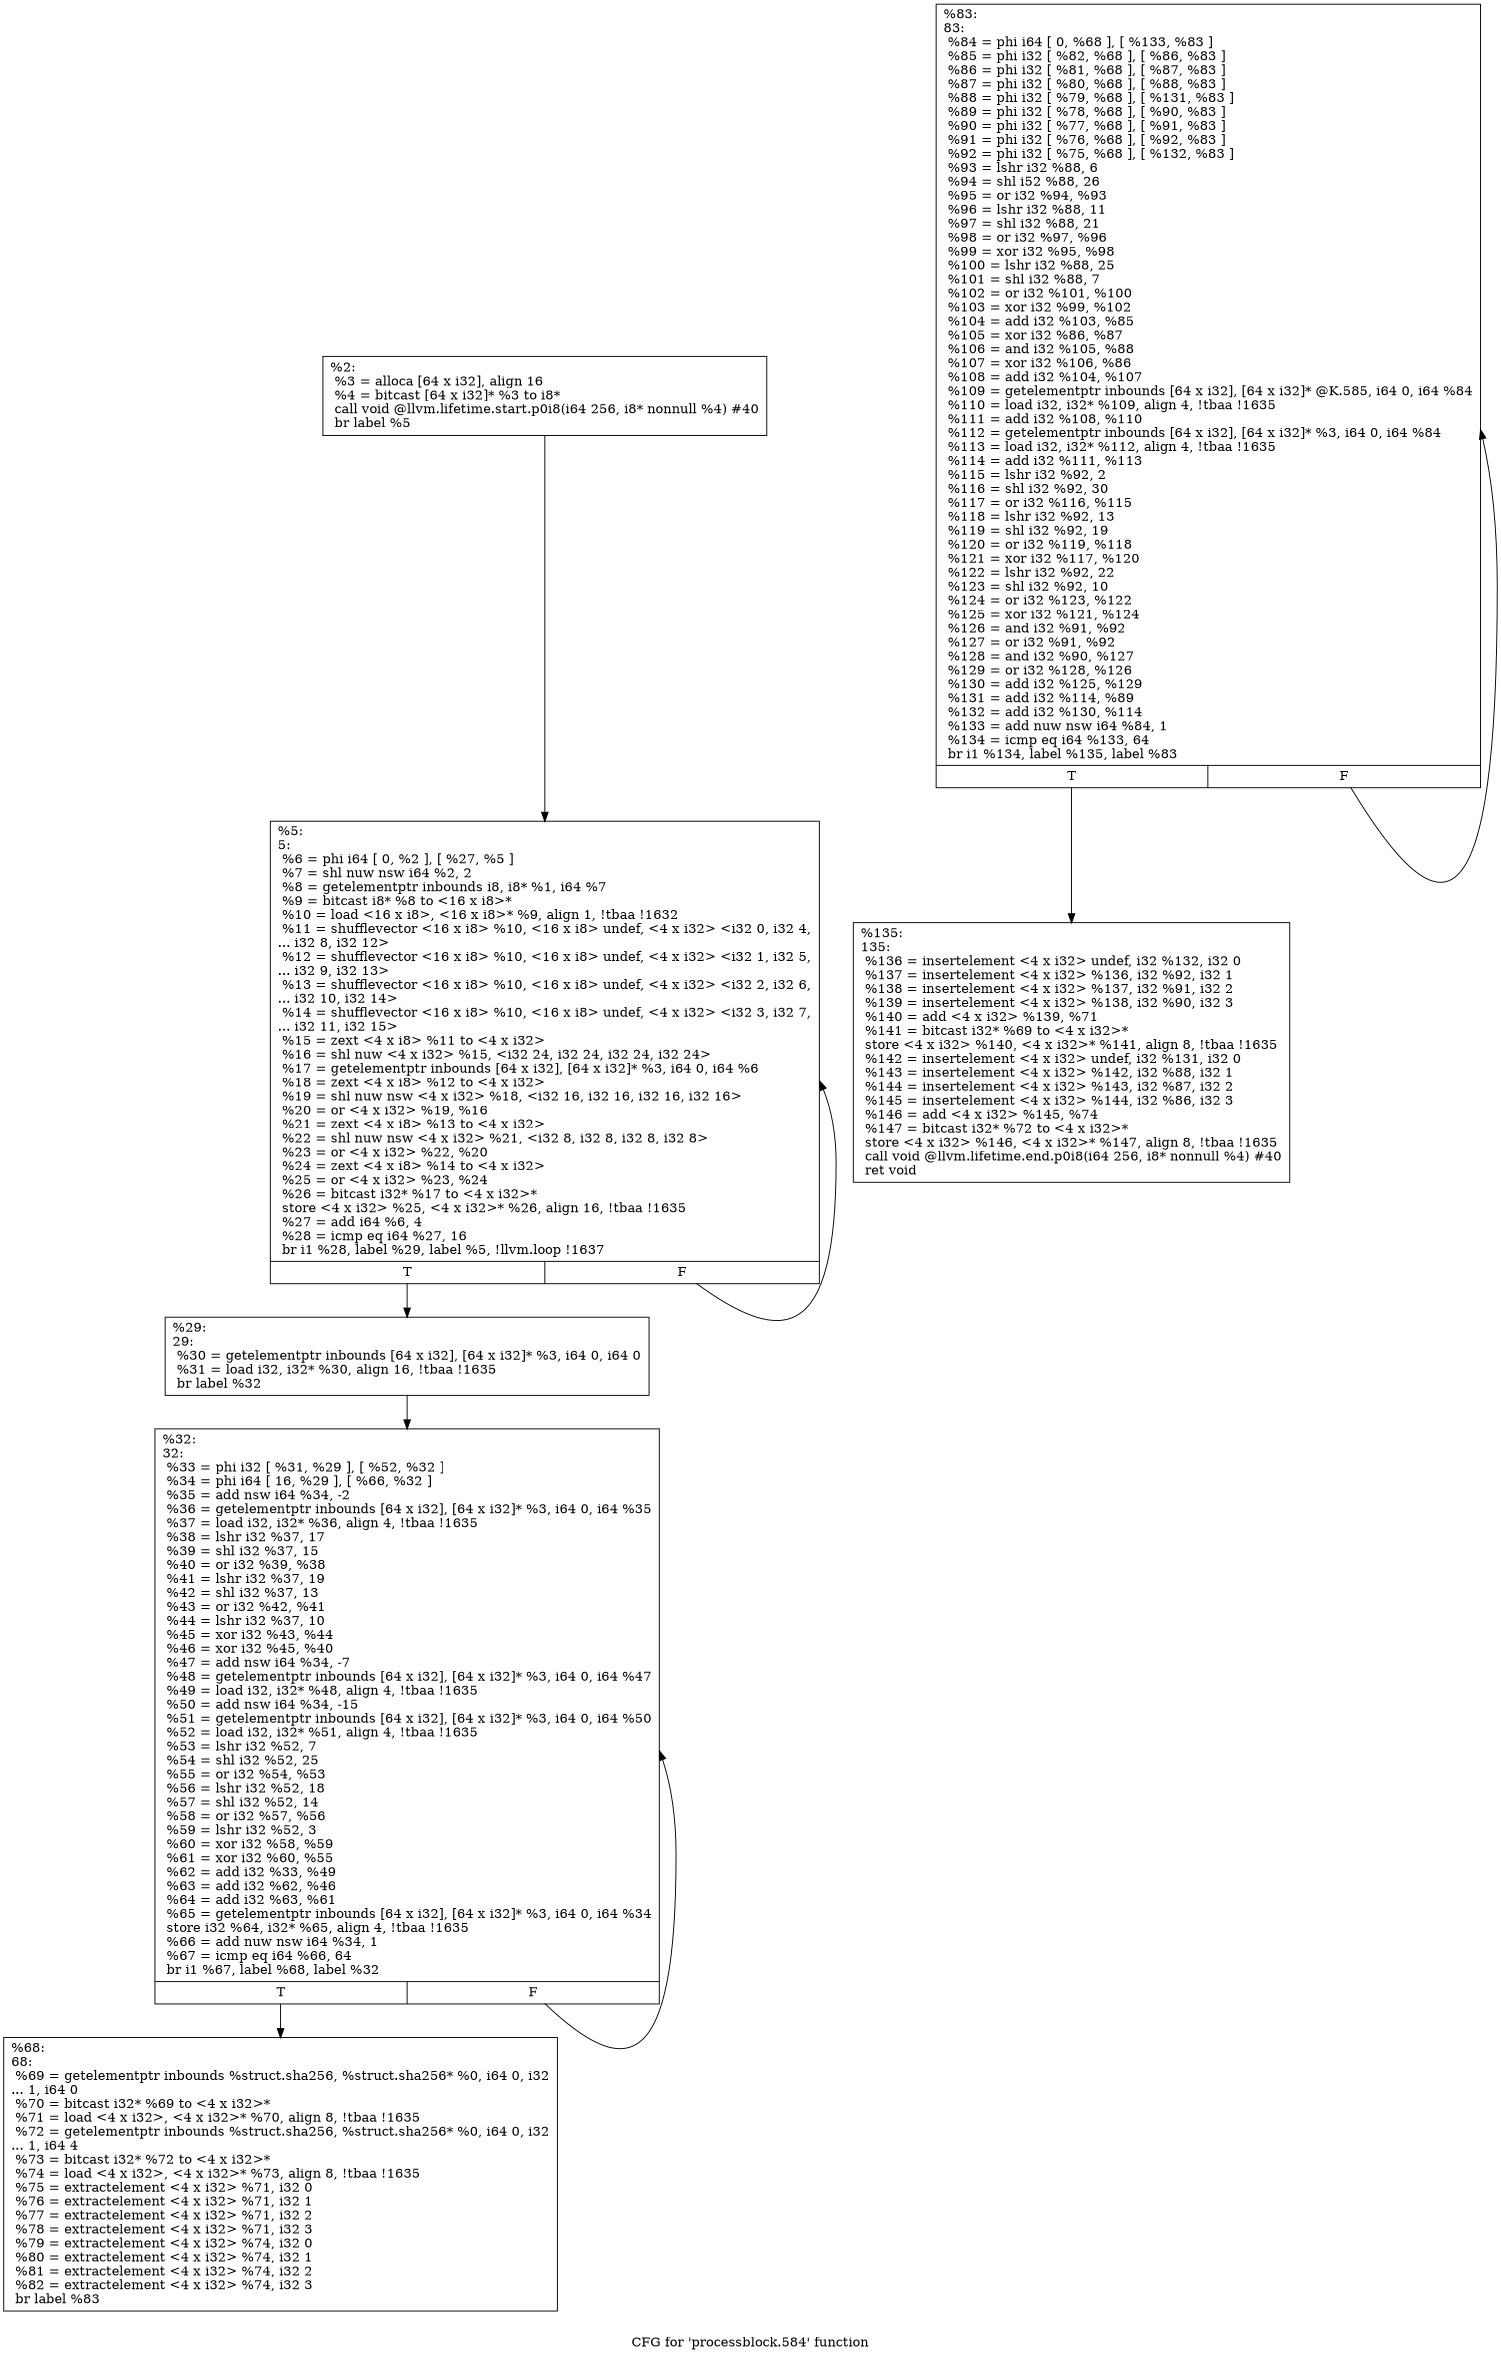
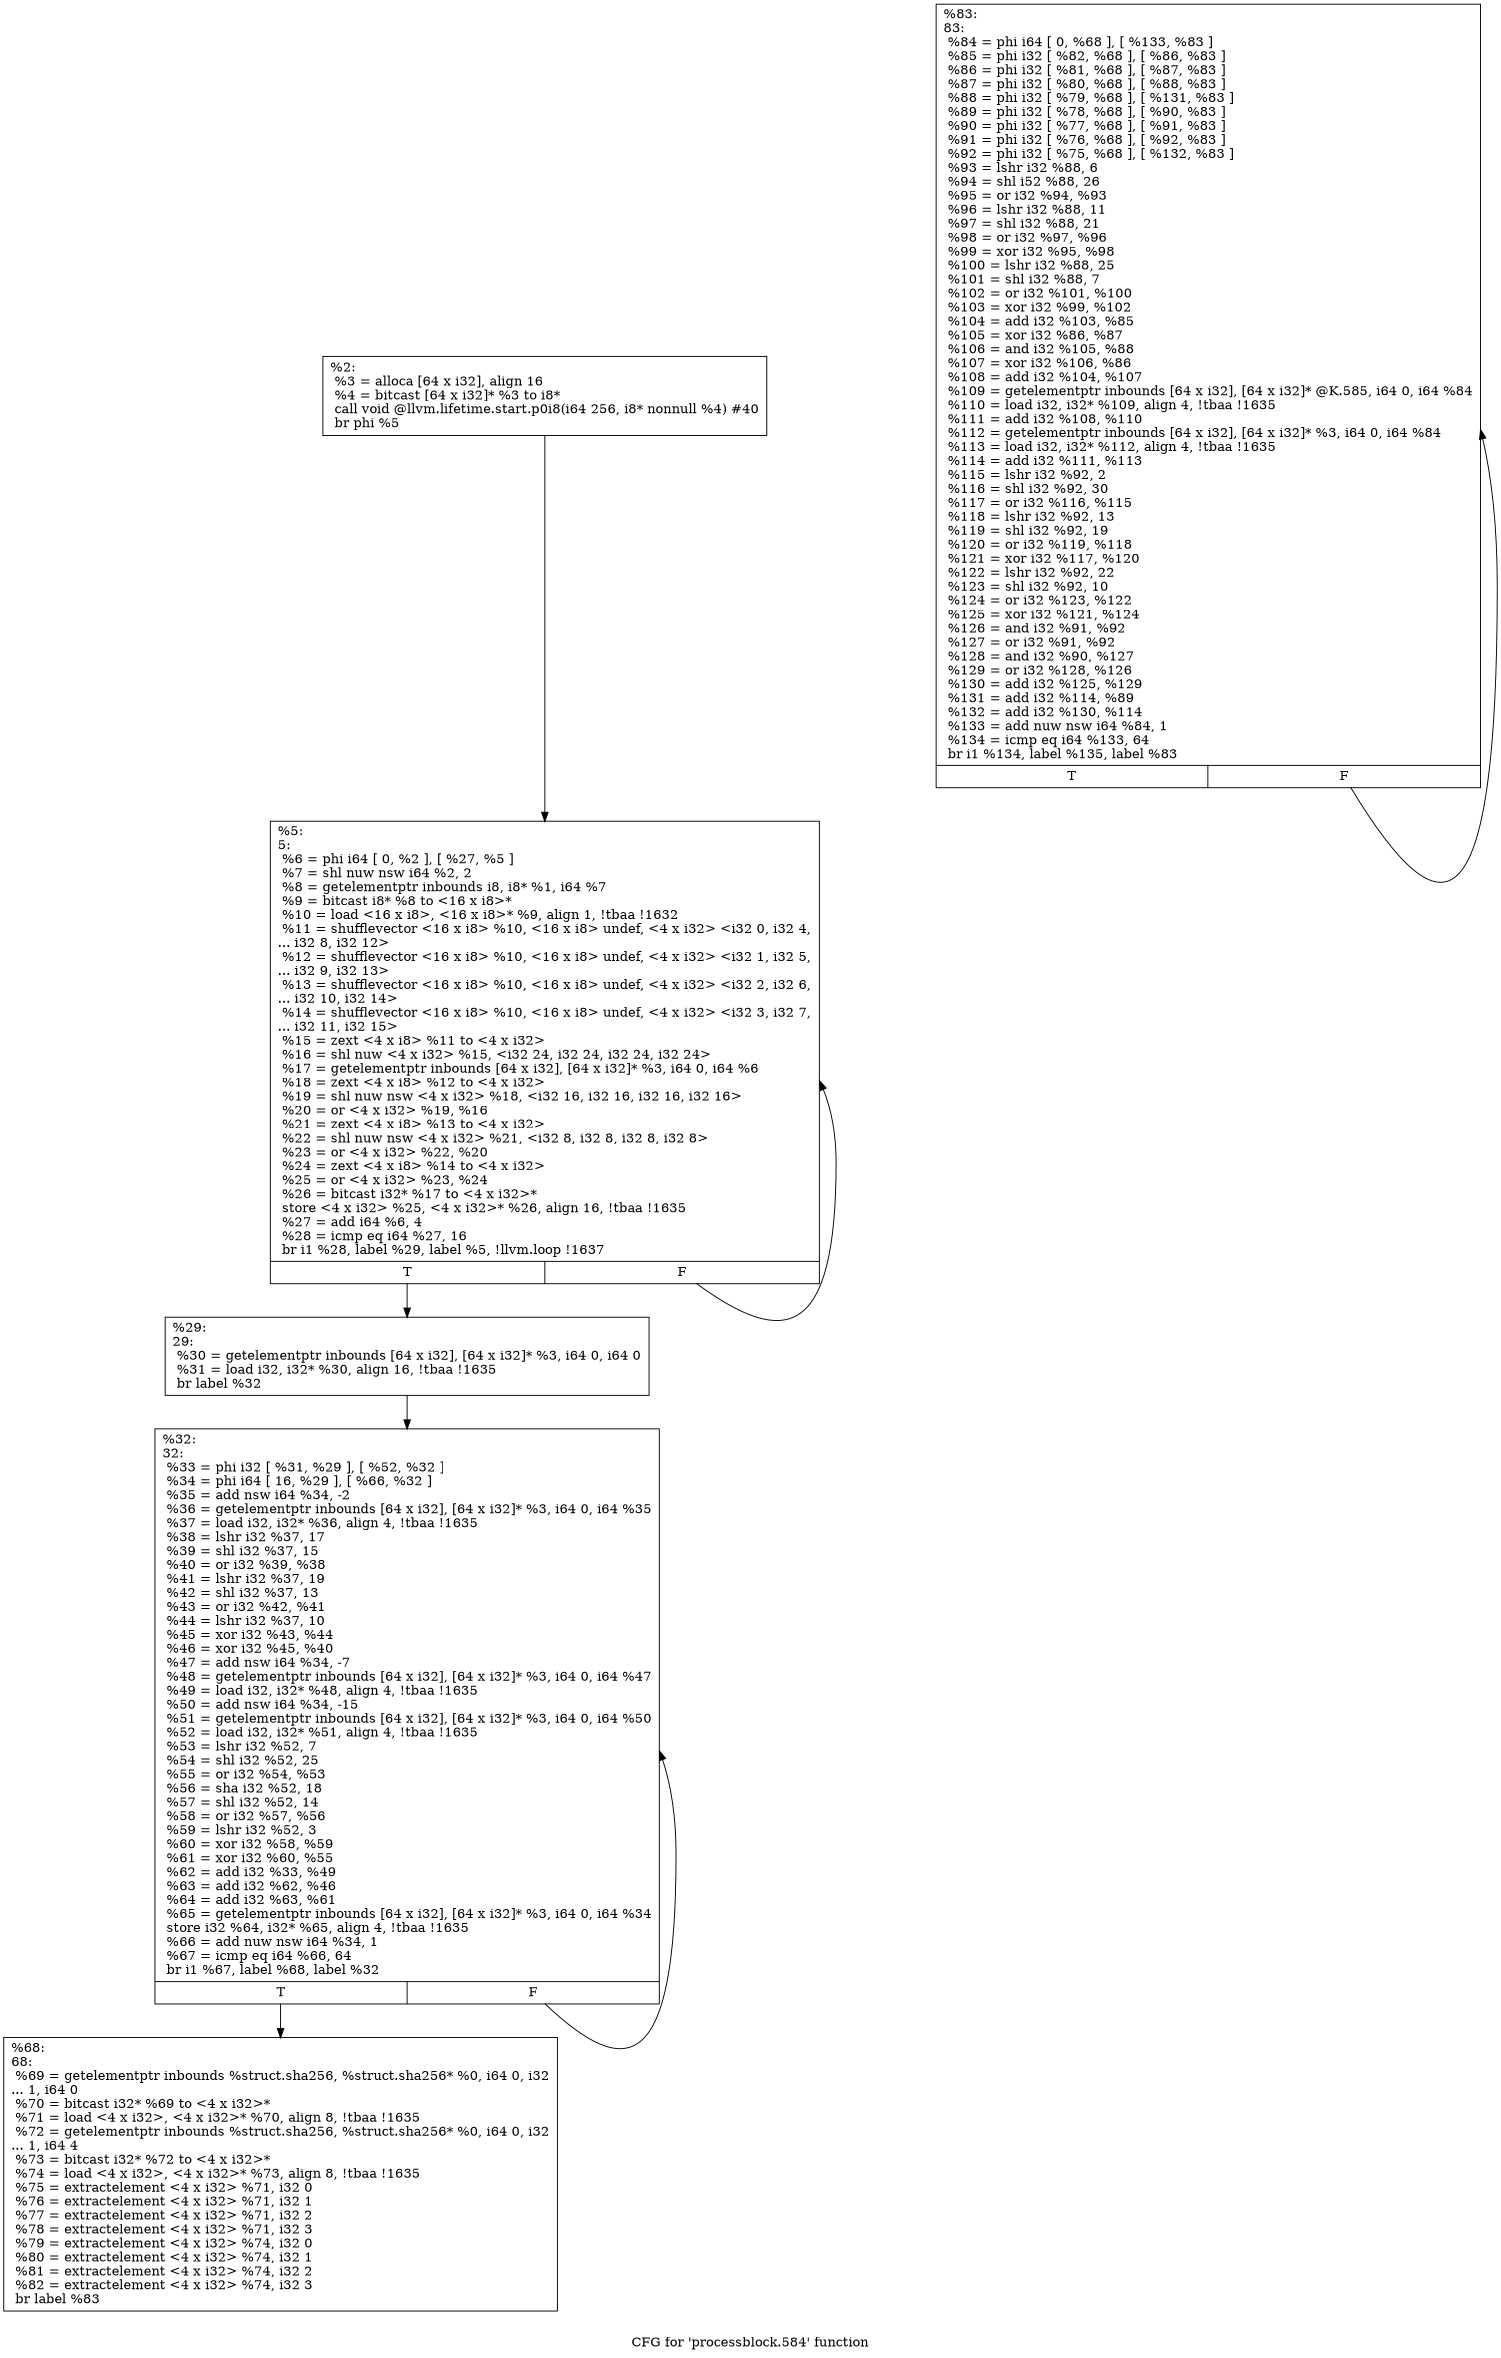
node "%2:": text "br label %5" -> "br phi %5"
node "%135:": removed
node "%32:": text "%56 = lshr i32 %52, 18" -> "%56 = sha i32 %52, 18"
